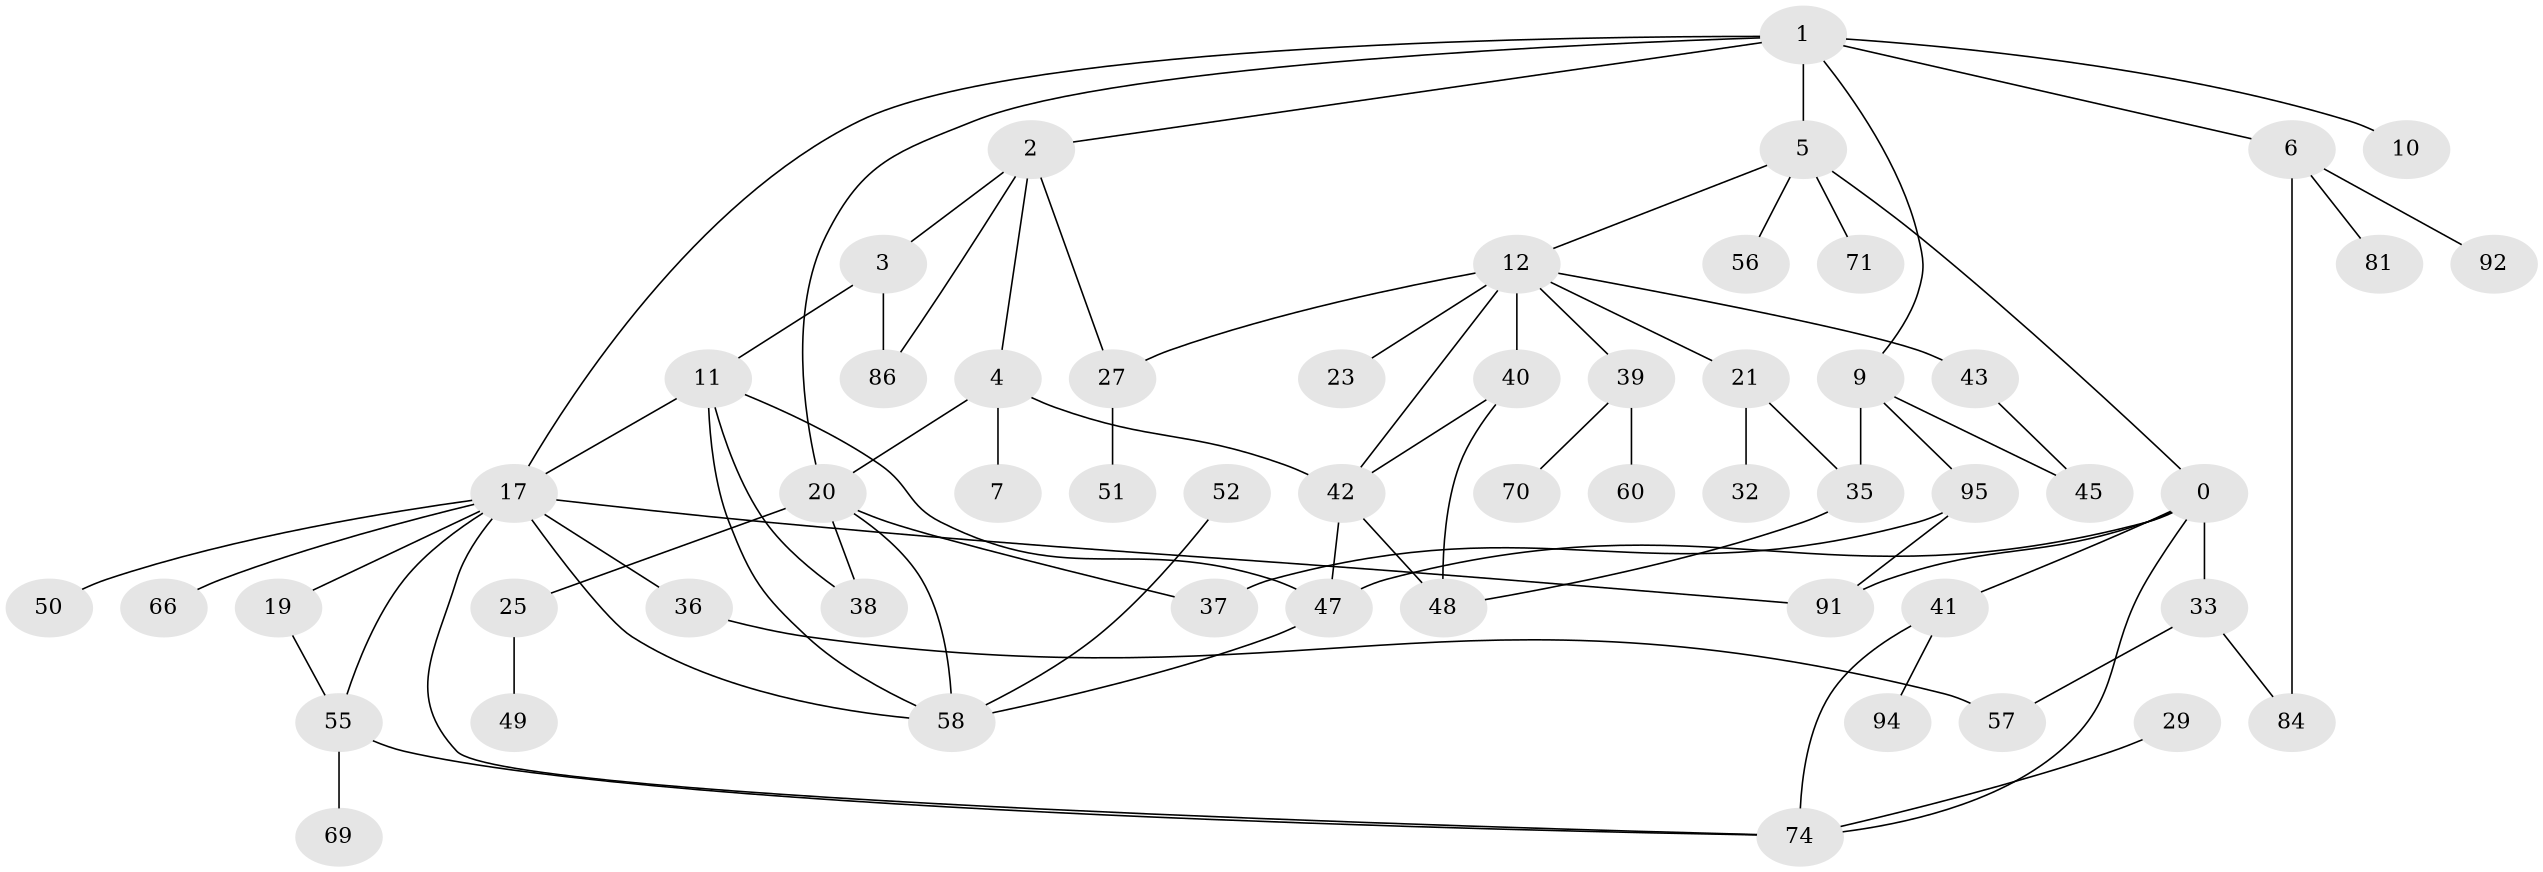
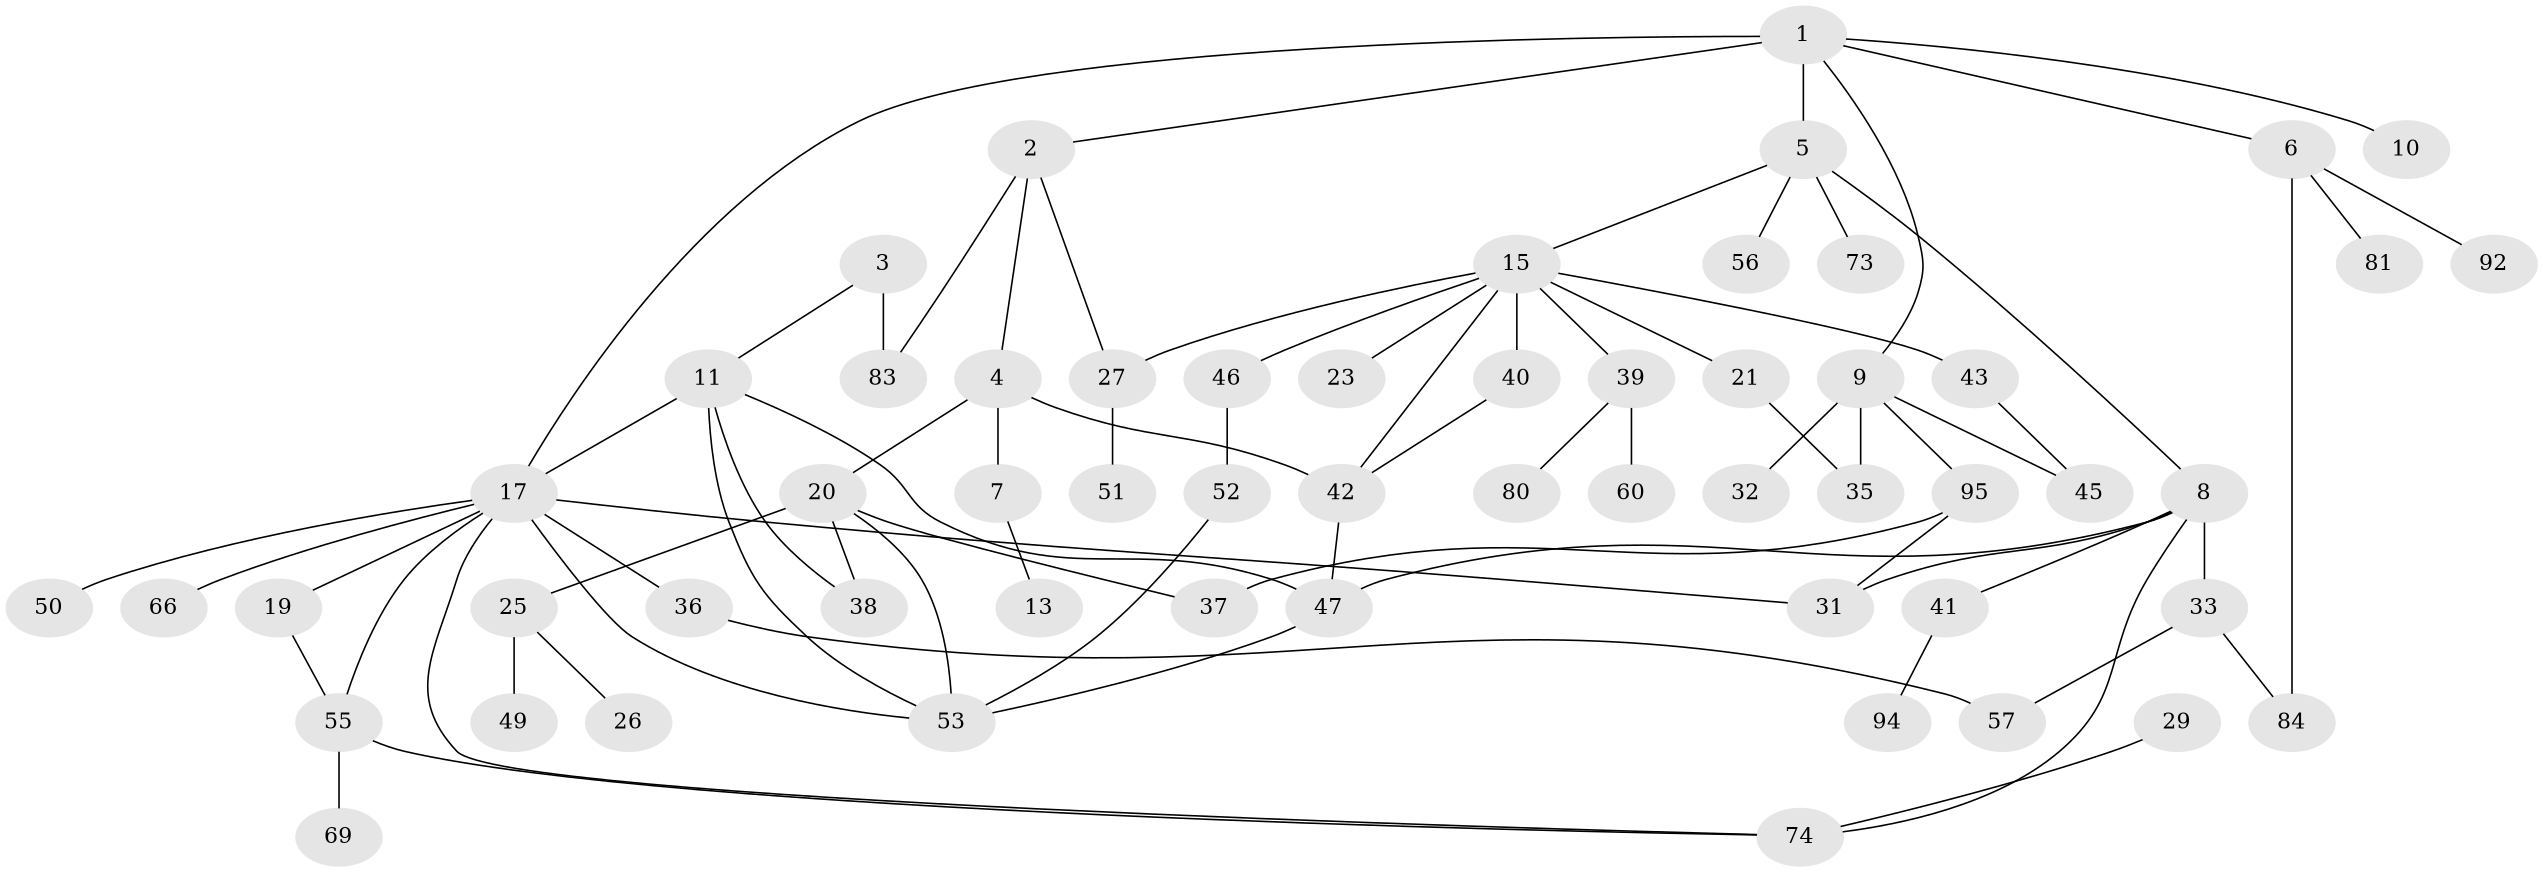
edge "1" -- "20": removed
edge "2" -- "3": removed
node "12": label "12" -> "15"
node "71": label "71" -> "73"
node "86": label "86" -> "83"
node "46": added
edge "21" -- "32": now "9" -- "32"
node "70": label "70" -> "80"
node "0": label "0" -> "8"
node "13": added
node "48": removed
node "91": label "91" -> "31"
edge "41" -- "74": removed
node "26": added
node "58": label "58" -> "53"
